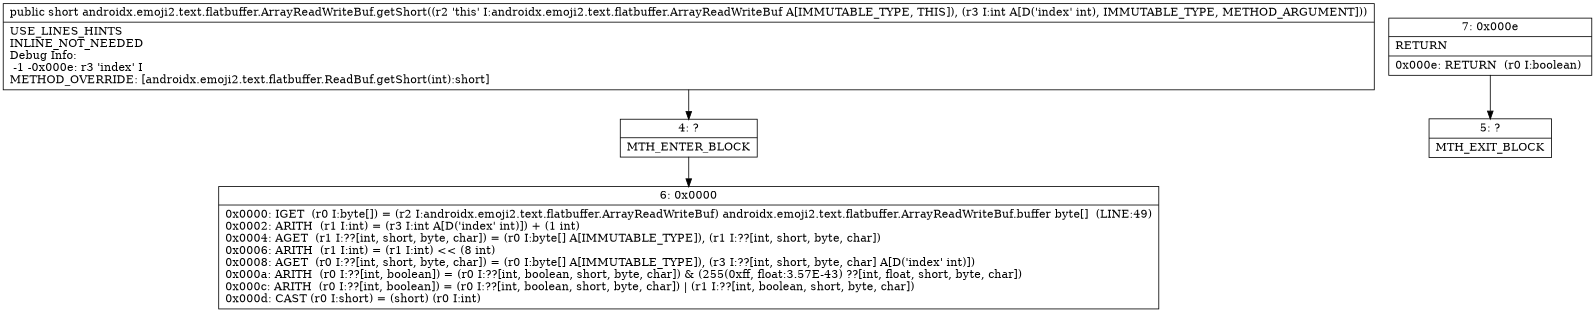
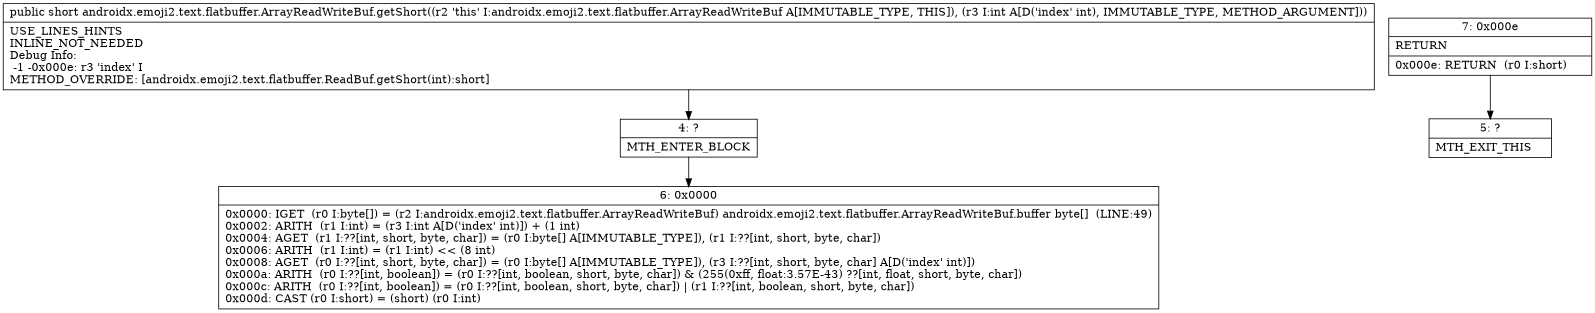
node "7: 0x000e": text "0x000e: RETURN  (r0 I:boolean)" -> "0x000e: RETURN  (r0 I:short)"
node "5: ?": text "MTH_EXIT_BLOCK" -> "MTH_EXIT_THIS"
